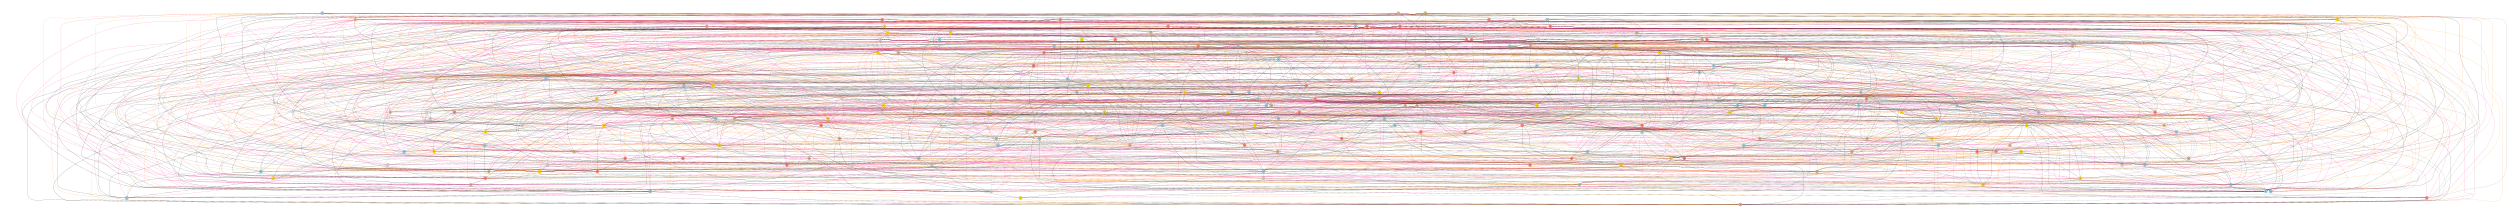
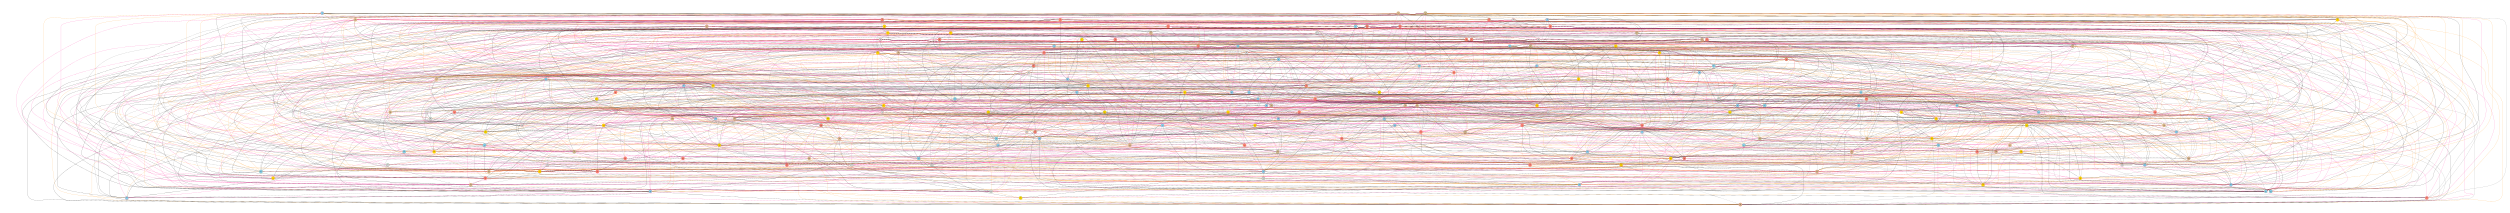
node "18": fillcolor skyblue -> salmon
